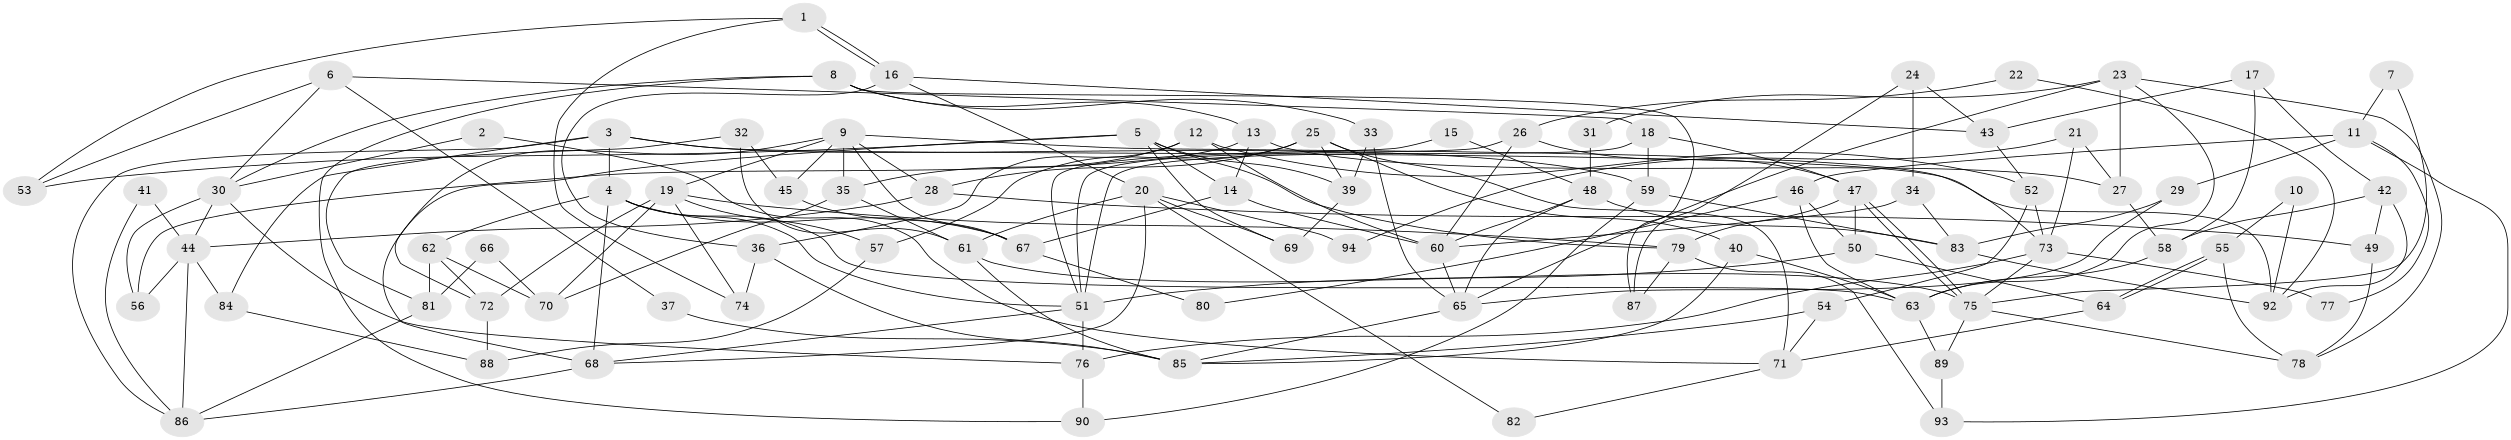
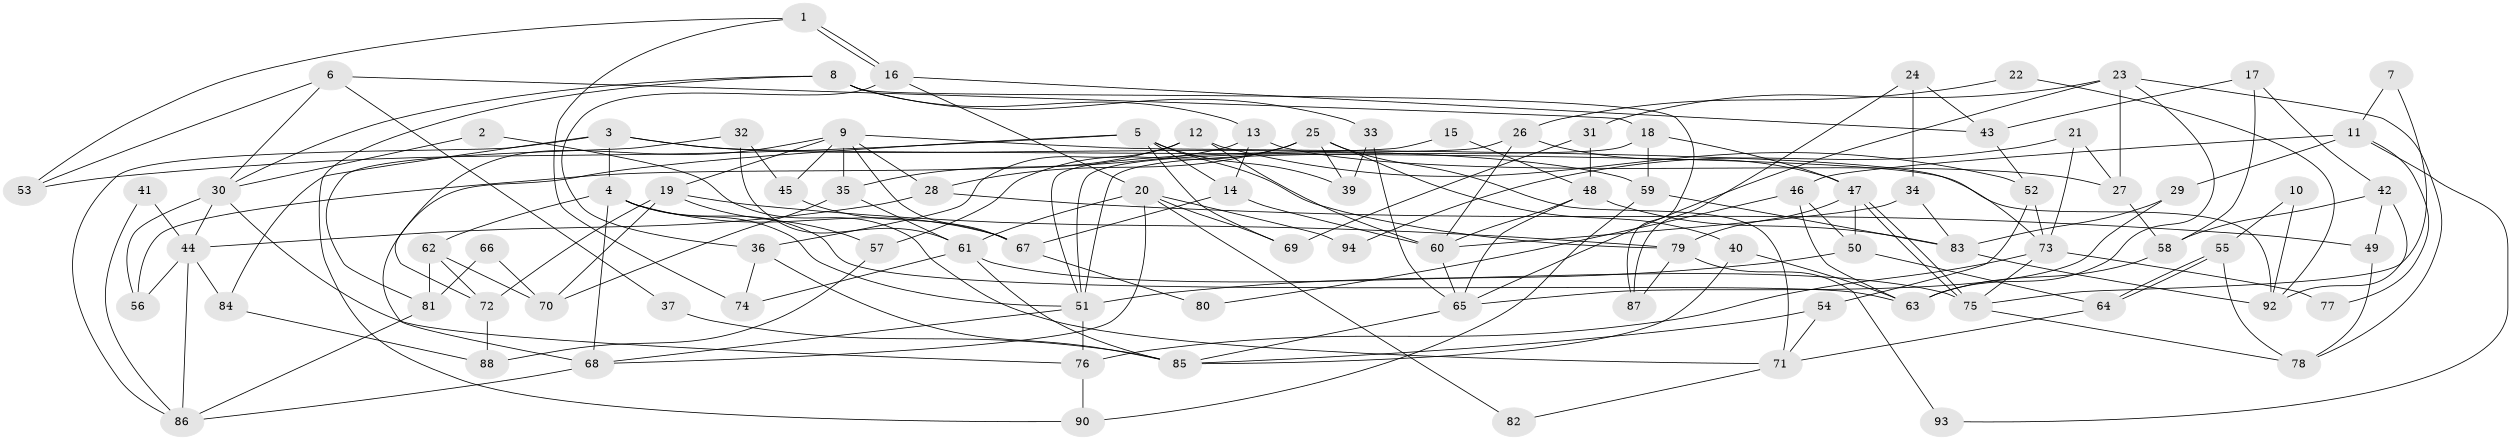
edge "39" -- "69": now "31" -- "69"
edge "19" -- "74": now "61" -- "74"
node "89": removed
